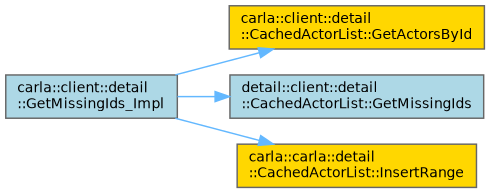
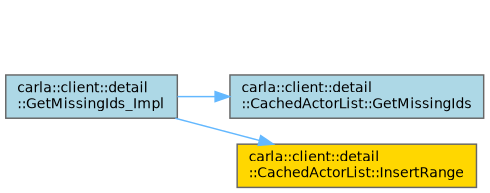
node "carla::client::detail ::CachedActorList::GetActorsById": removed
node "detail::client::detail ::CachedActorList::GetMissingIds": label "detail::client::detail ::CachedActorList::GetMissingIds" -> "carla::client::detail ::CachedActorList::GetMissingIds"
node "carla::carla::detail ::CachedActorList::InsertRange": label "carla::carla::detail ::CachedActorList::InsertRange" -> "carla::client::detail ::CachedActorList::InsertRange"
